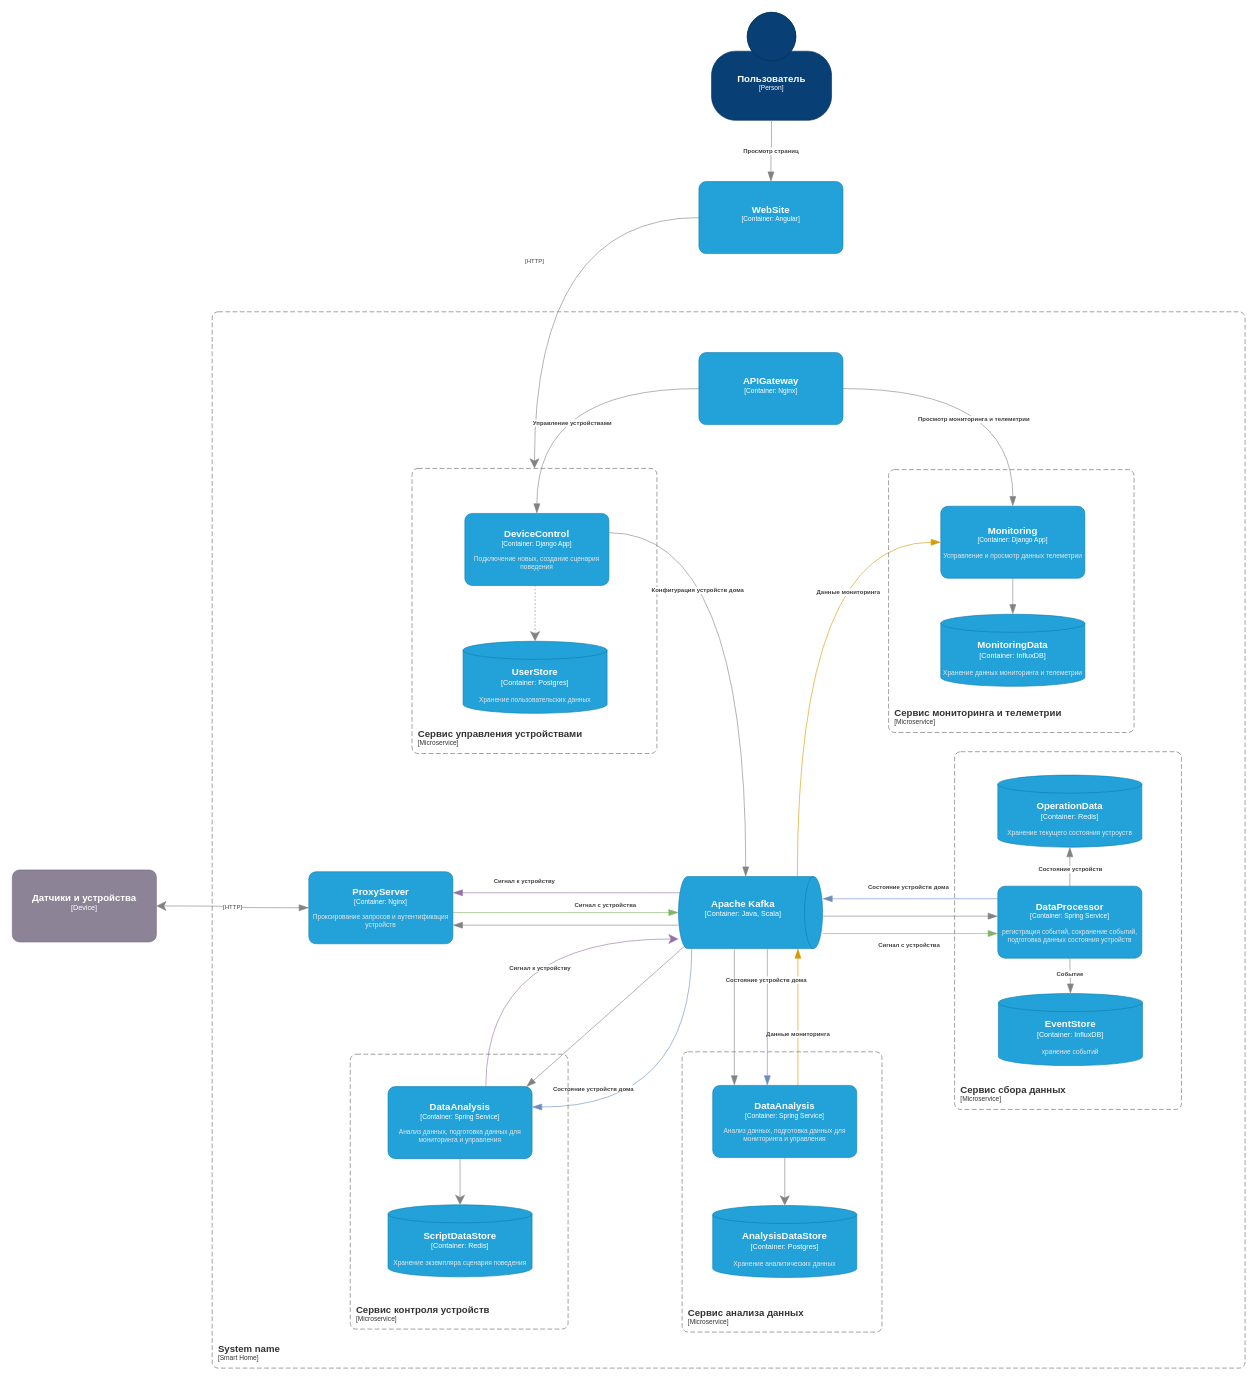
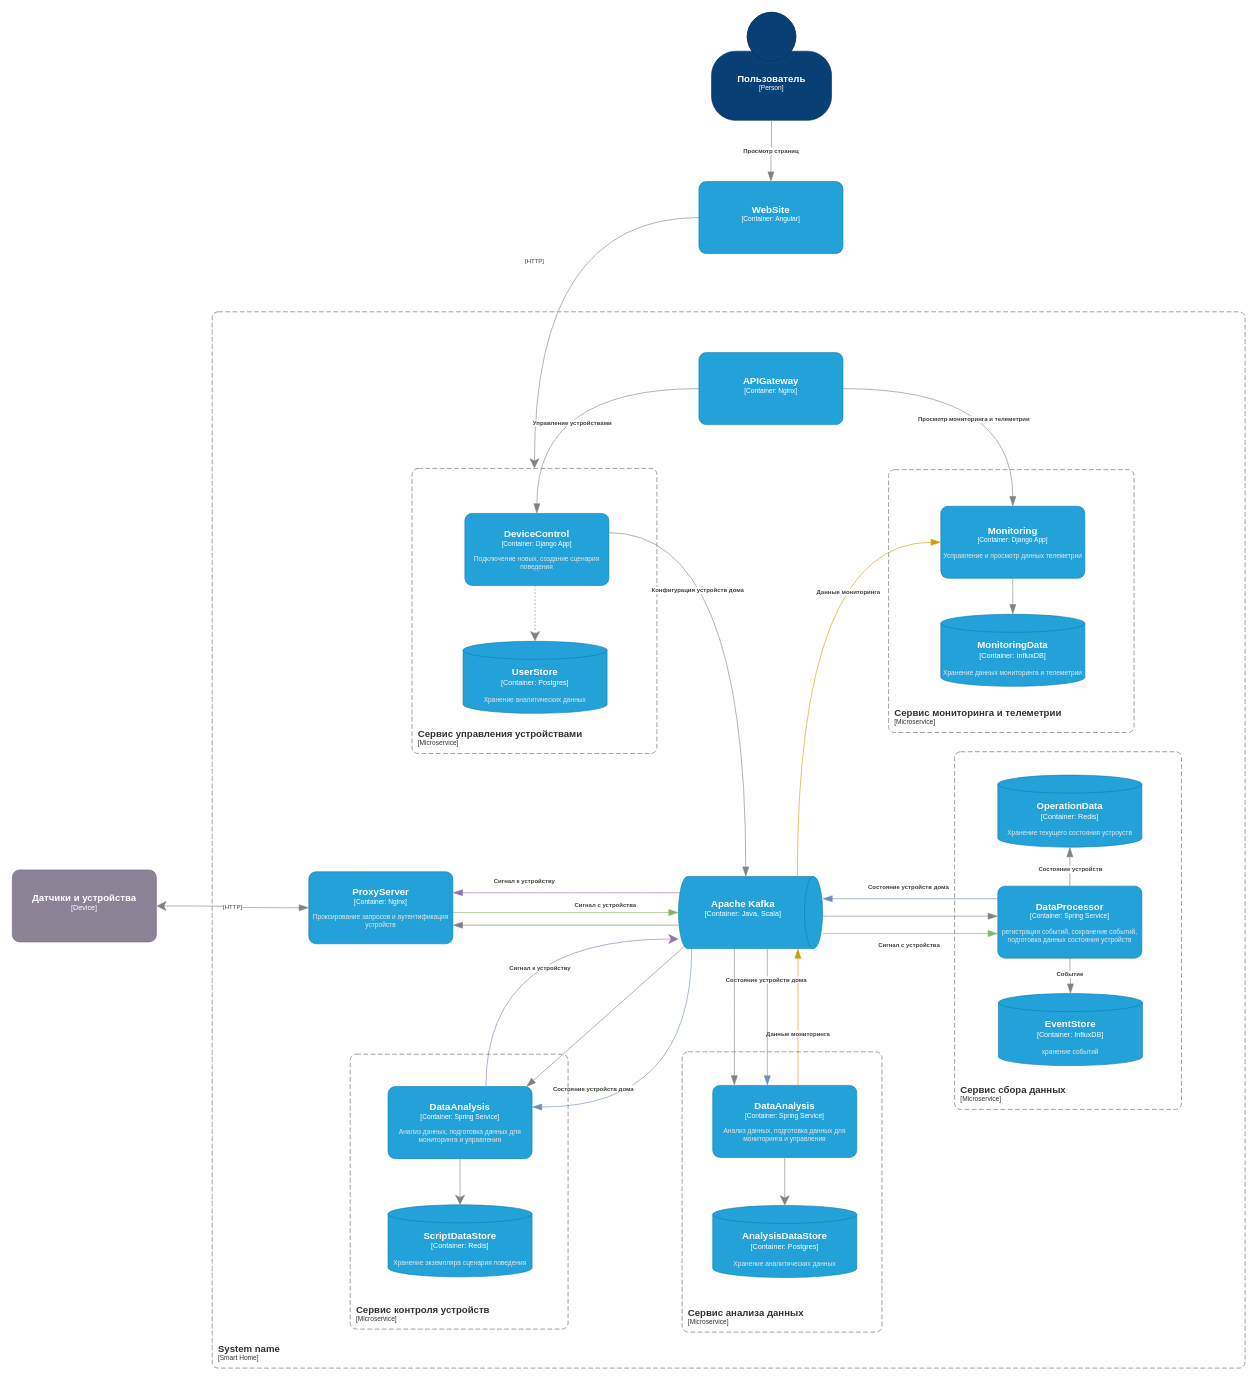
node "UserStore [Container: Postgres] Хранение пользовательских данных": label "UserStore [Container: Postgres] Хранение пользовательских данных" -> "UserStore [Container: Postgres] Хранение аналитических данных"
